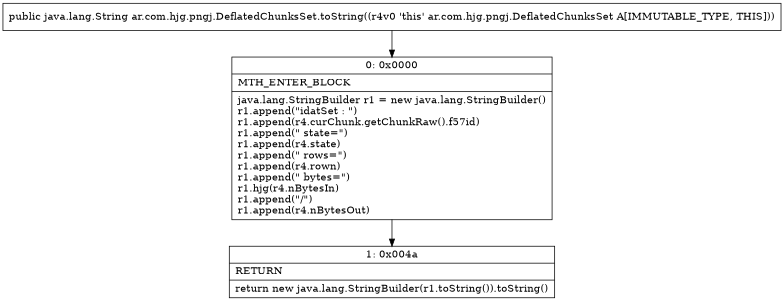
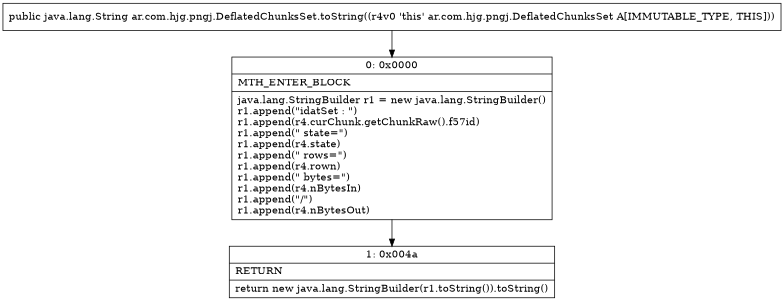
node "0: 0x0000": text "r1.hjg(r4.nBytesIn)" -> "r1.append(r4.nBytesIn)"
